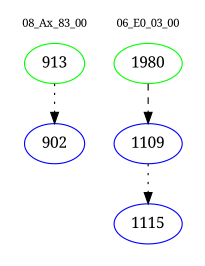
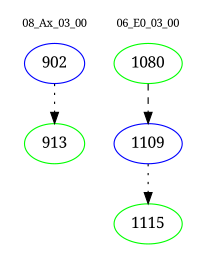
cluster "08_Ax_83_00": label "08_Ax_83_00" -> "08_Ax_03_00"
node "1980": label "1980" -> "1080"
edge "913" -> "902": reversed
node "1115": color blue -> green
